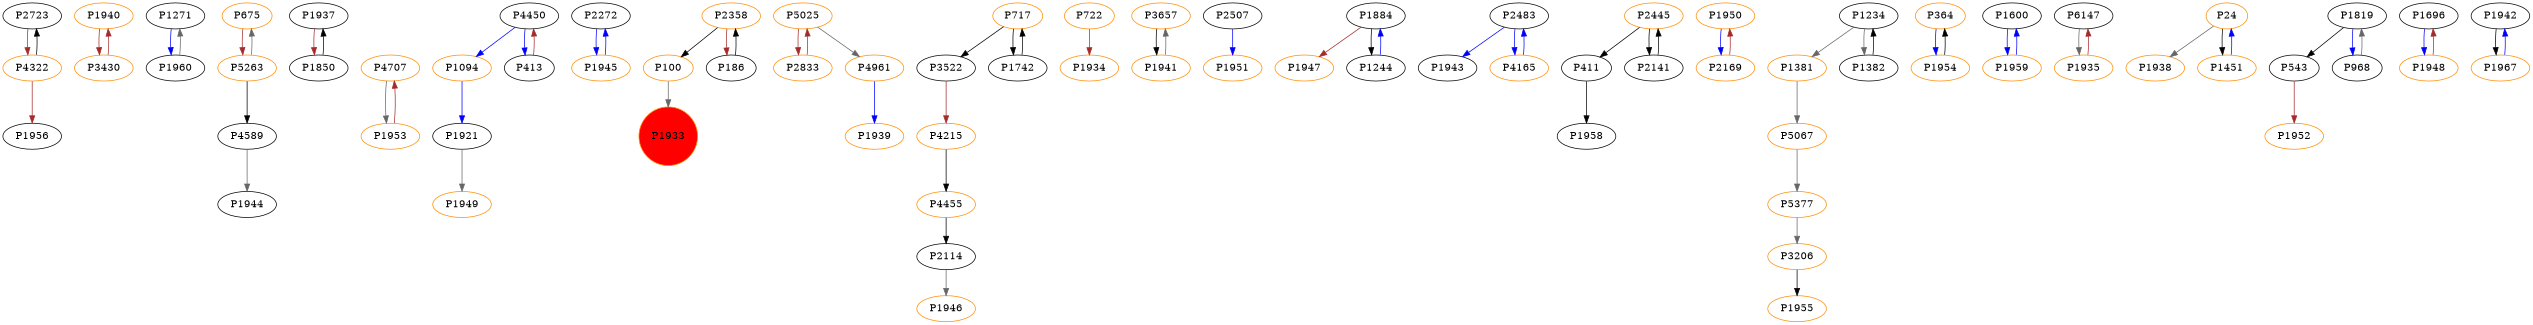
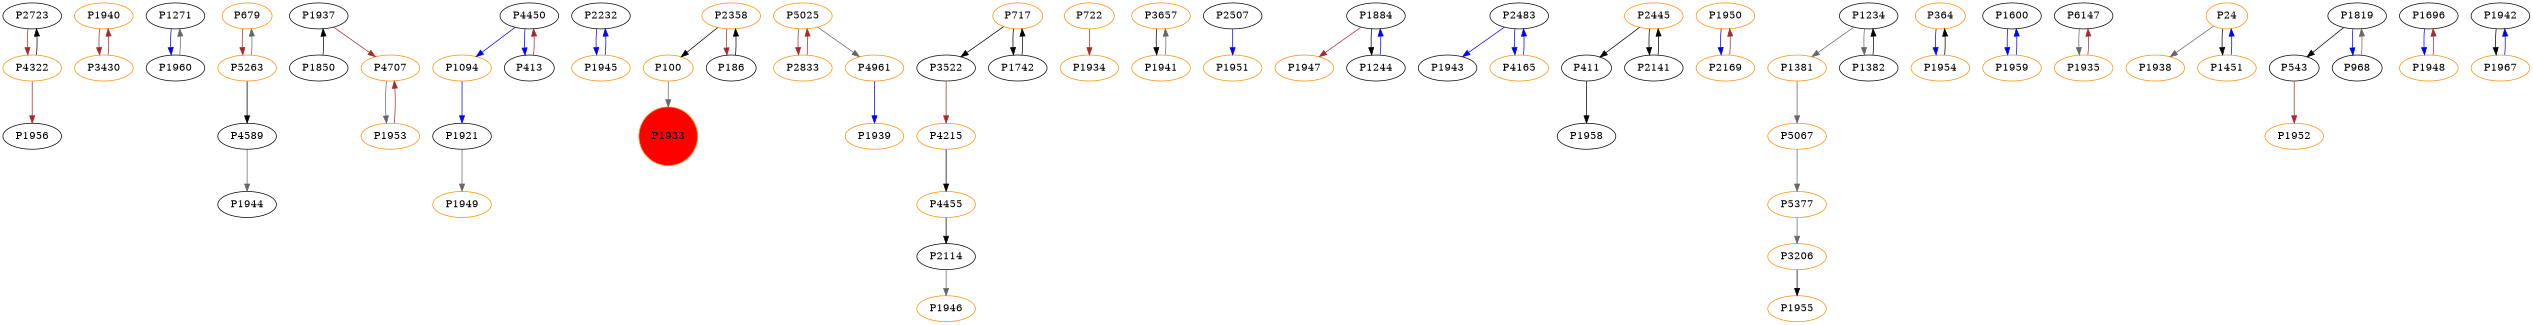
node "P675": label "P675" -> "P679"
node "P2272": label "P2272" -> "P2232"
edge "P1937" -> "P1850": now "P1937" -> "P4707"
